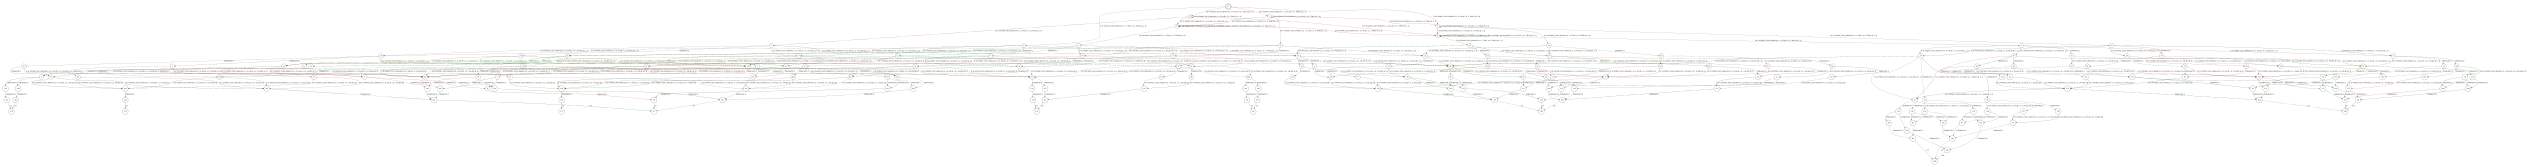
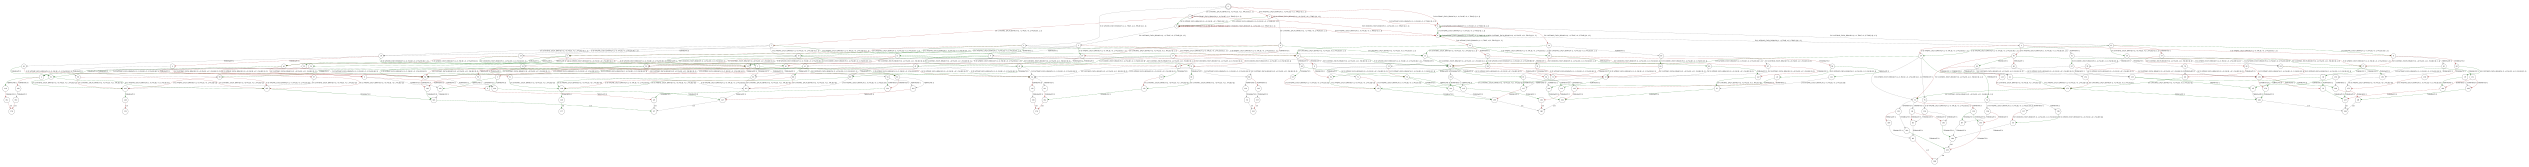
edge "184" -> "188": now "184" -> "183"
